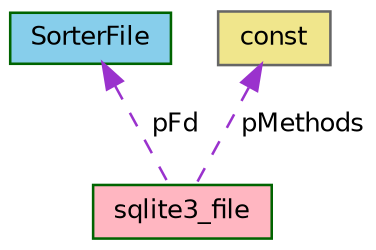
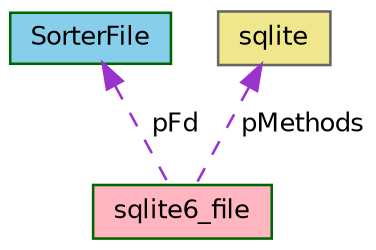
node "const": label "const" -> "sqlite"
node "sqlite3_file": label "sqlite3_file" -> "sqlite6_file"
